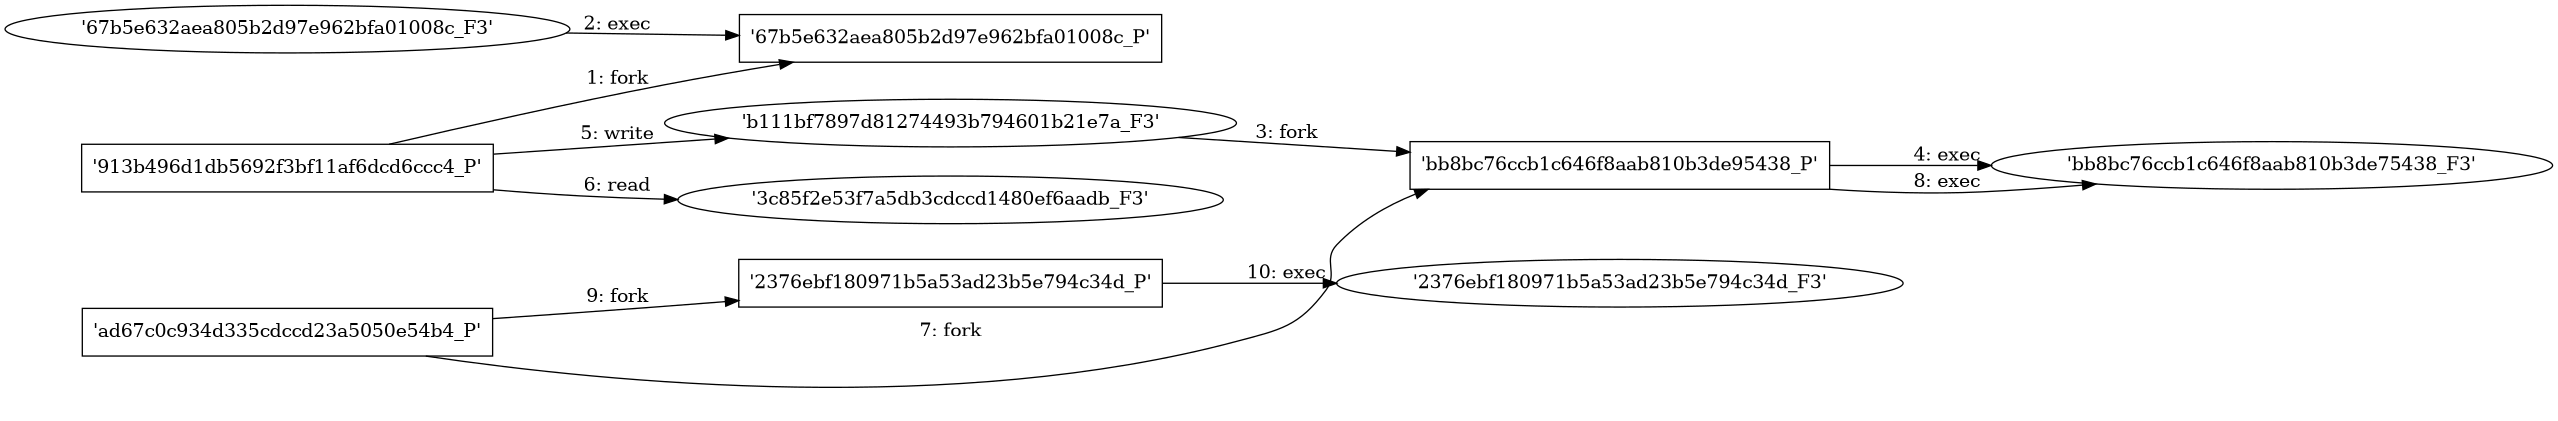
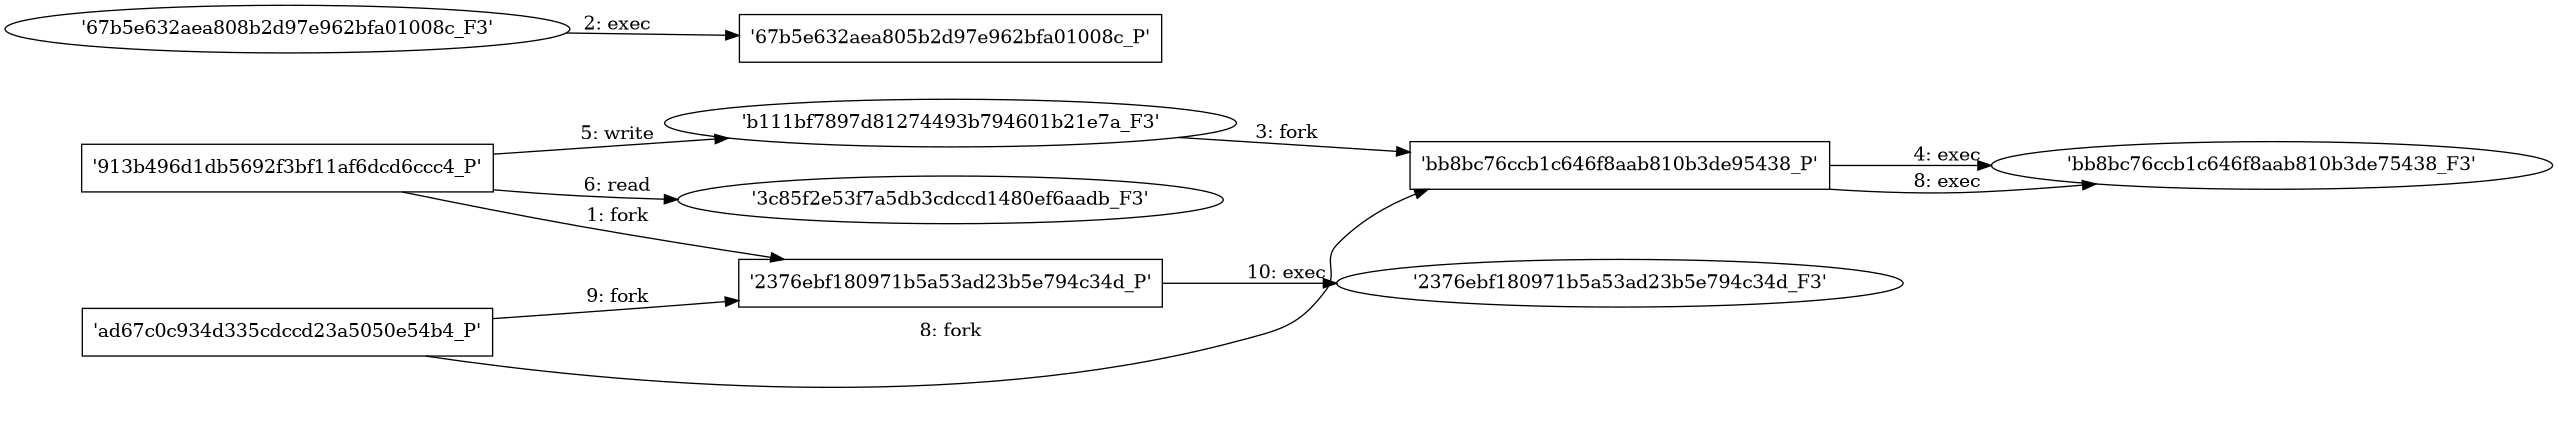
node "'67b5e632aea805b2d97e962bfa01008c_F3'": label "'67b5e632aea805b2d97e962bfa01008c_F3'" -> "'67b5e632aea808b2d97e962bfa01008c_F3'"
edge "'913b496d1db5692f3bf11af6dcd6ccc4_P'" -> "'67b5e632aea805b2d97e962bfa01008c_P'": now "'913b496d1db5692f3bf11af6dcd6ccc4_P'" -> "'2376ebf180971b5a53ad23b5e794c34d_P'"
edge "'ad67c0c934d335cdccd23a5050e54b4_P'" -> "'bb8bc76ccb1c646f8aab810b3de95438_P'": label "7: fork" -> "8: fork"
